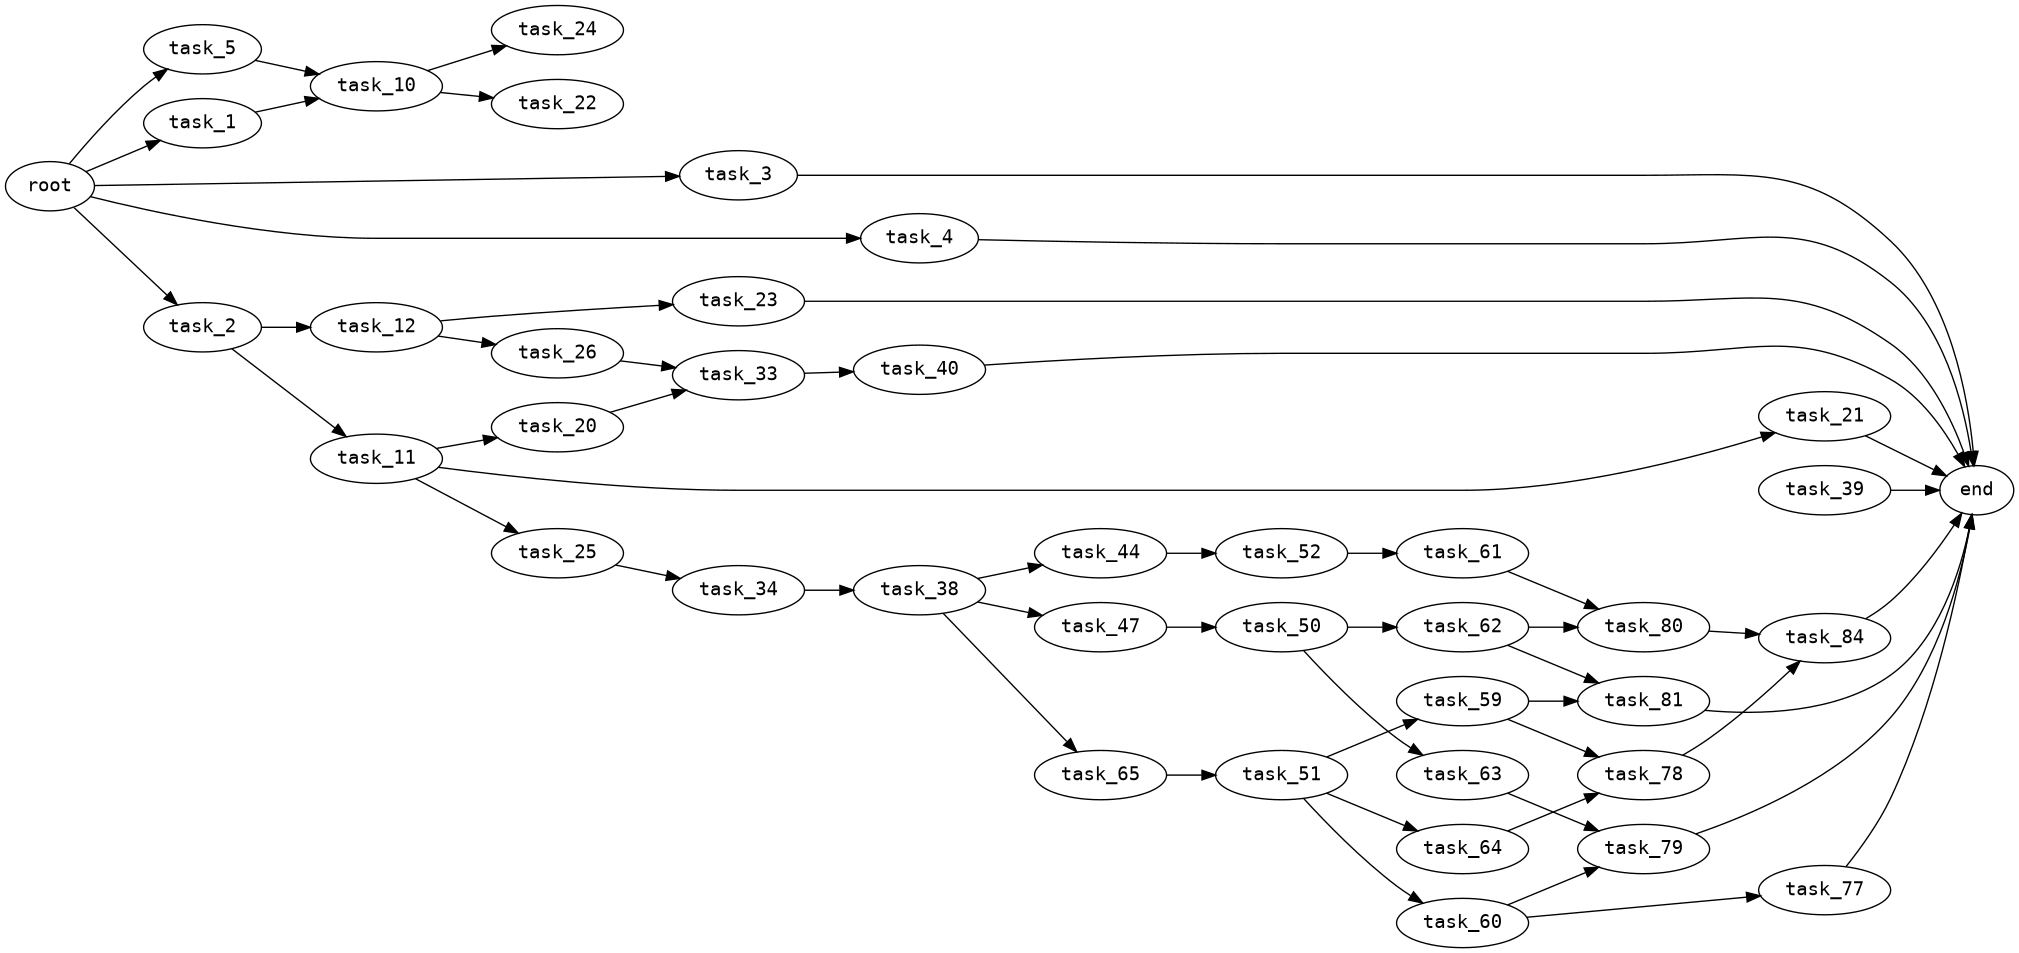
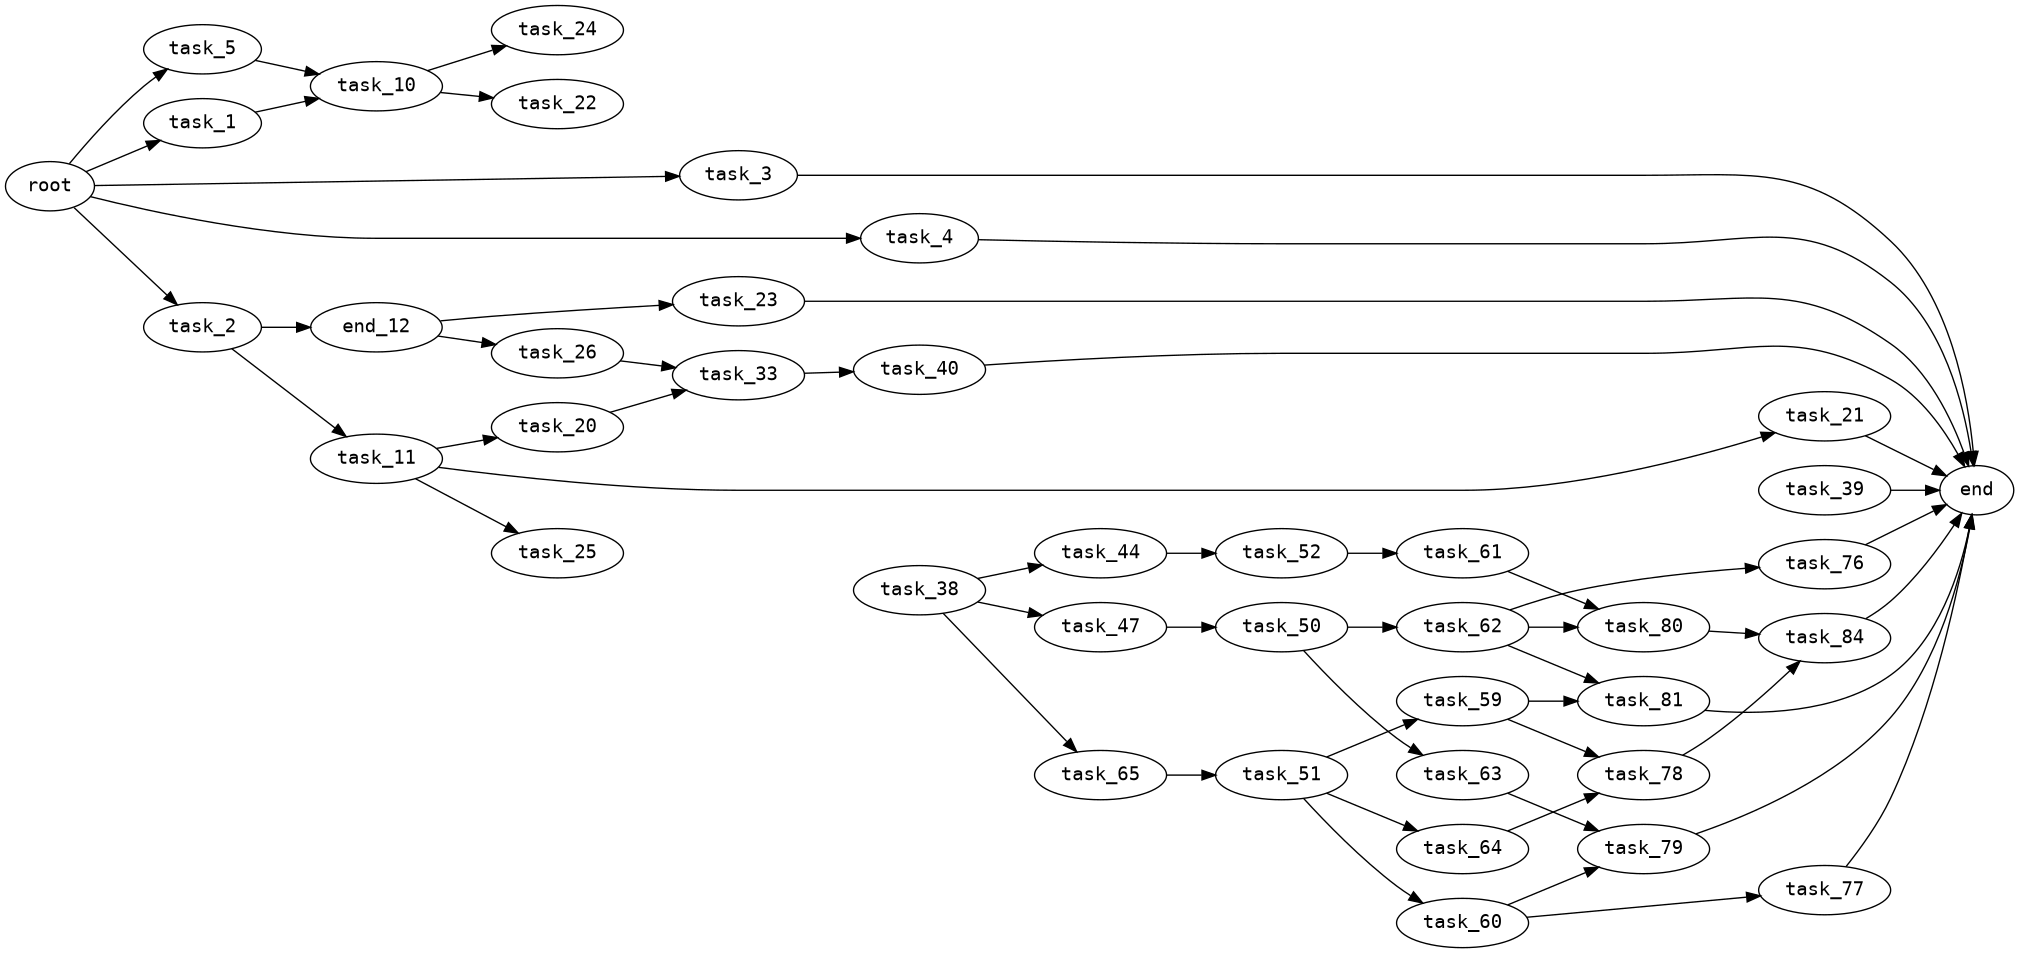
node "task_12": label "task_12" -> "end_12"
node "task_76": added
node "task_34": removed
